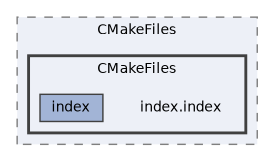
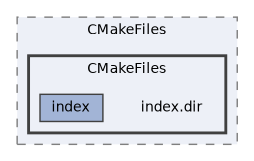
node "index.index": label "index.index" -> "index.dir"
